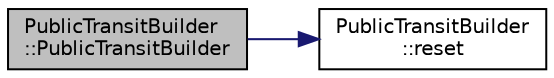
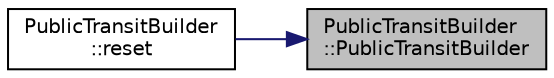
edge "PublicTransitBuilder ::PublicTransitBuilder" -> "PublicTransitBuilder ::reset": reversed
